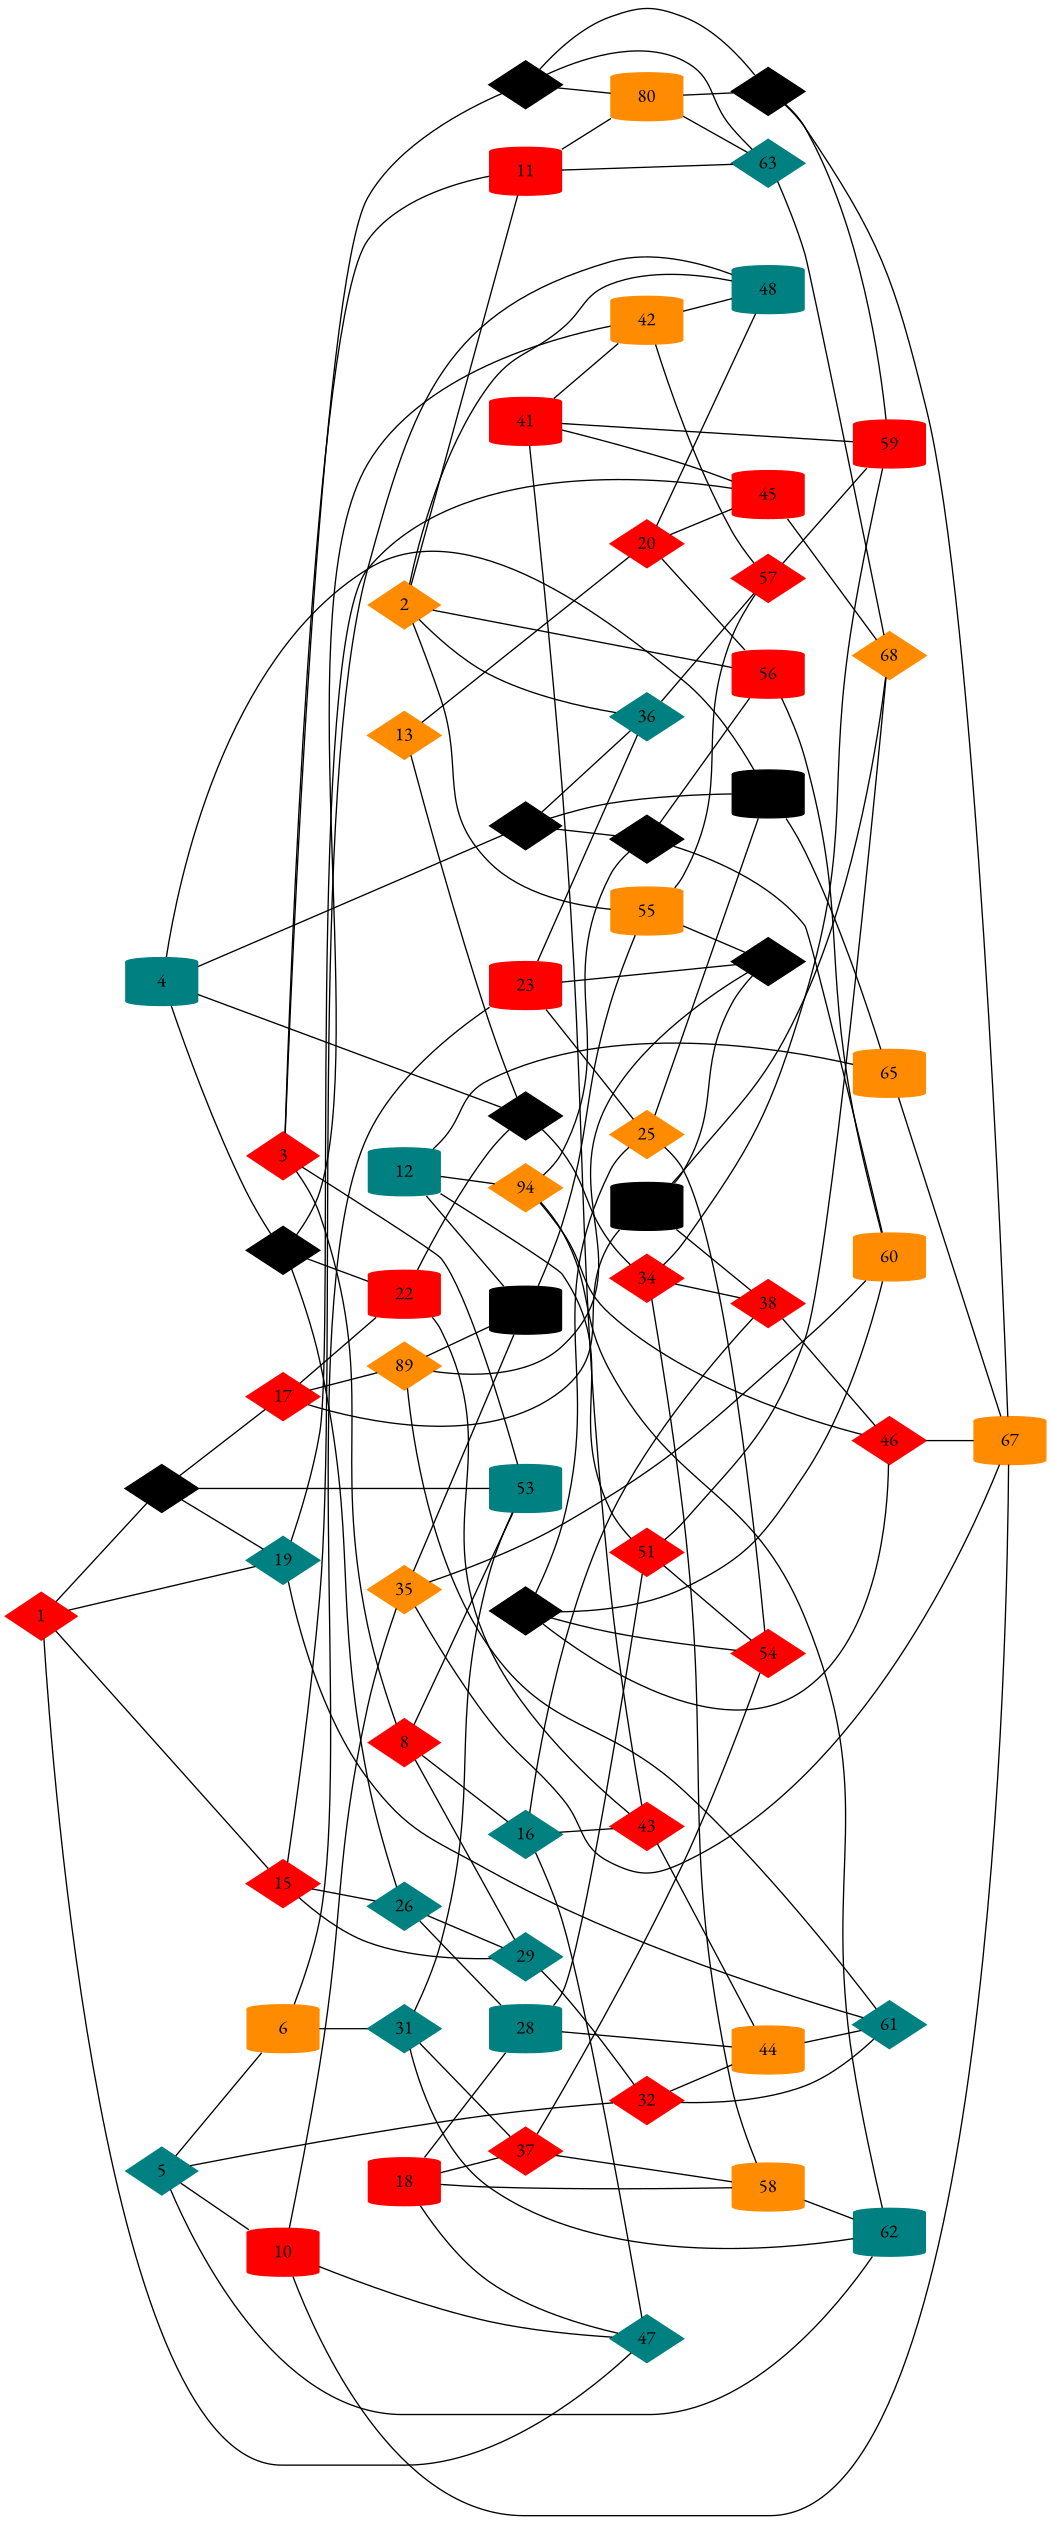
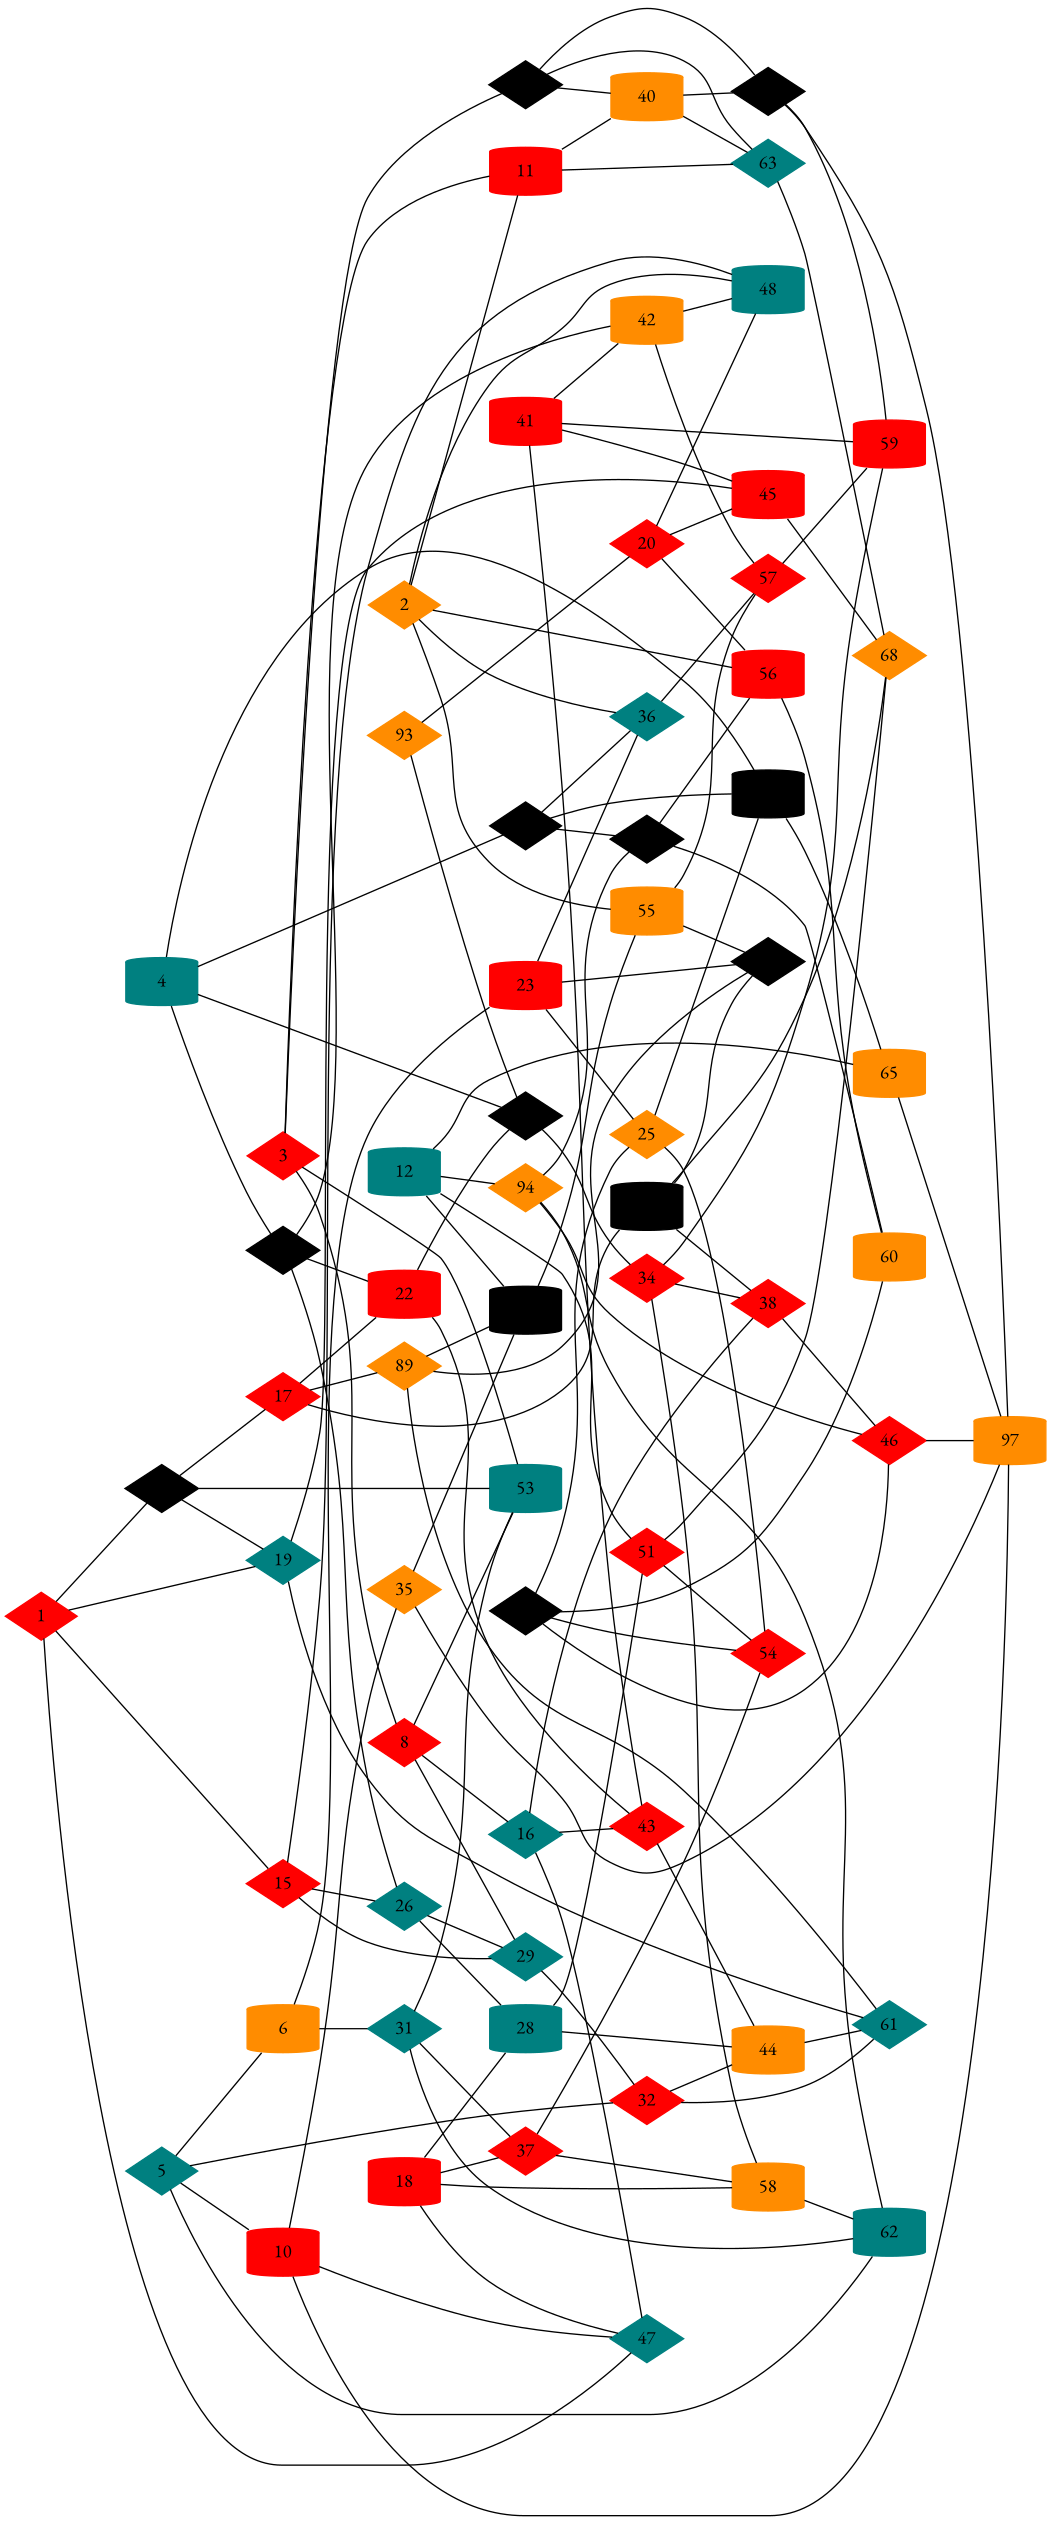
node "80": label "80" -> "40"
node "13": label "13" -> "93"
node "67": label "67" -> "97"
edge "60" -- "35": removed
